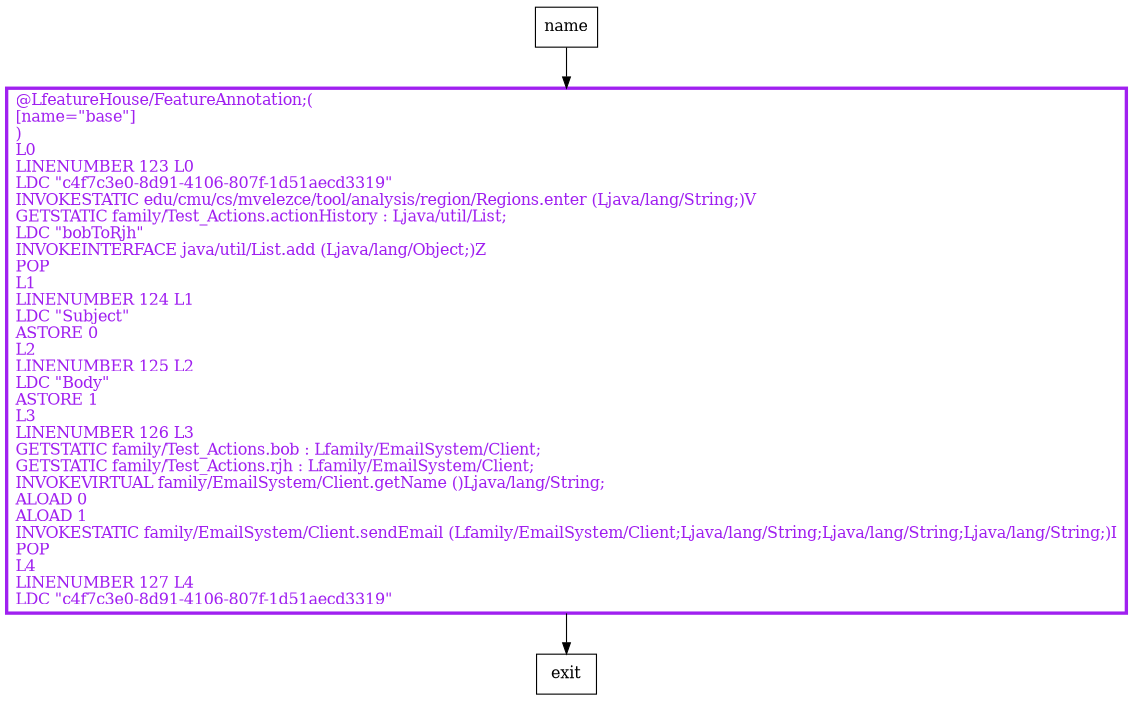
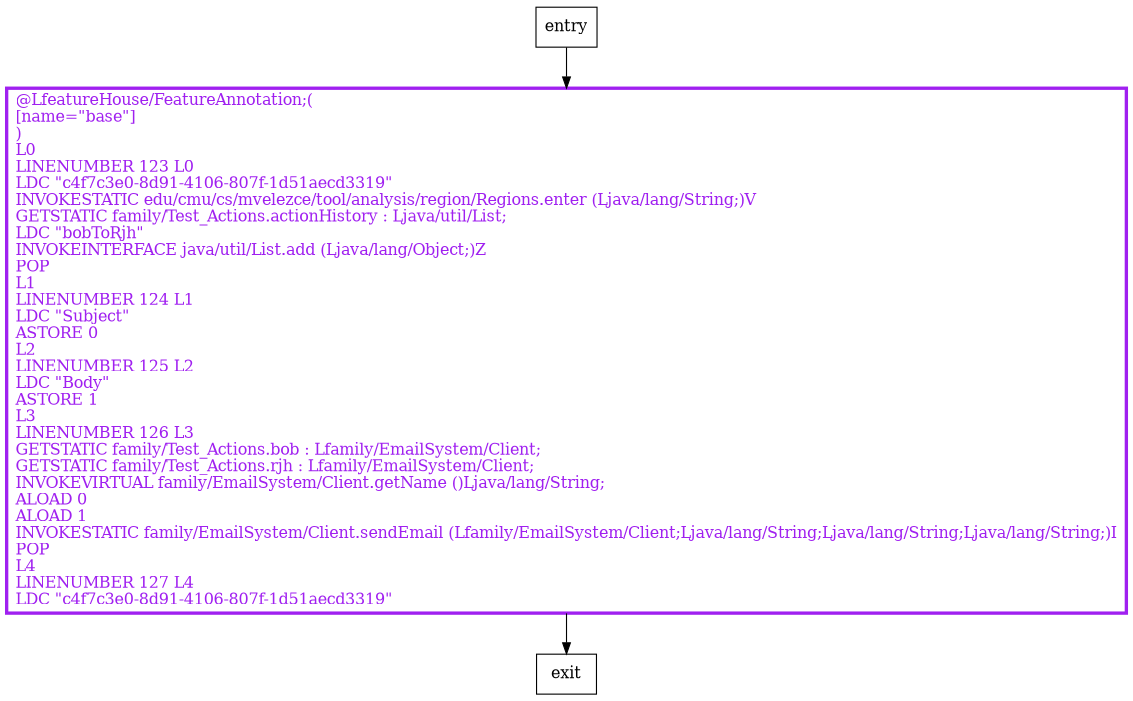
node "name": label "name" -> "entry"
